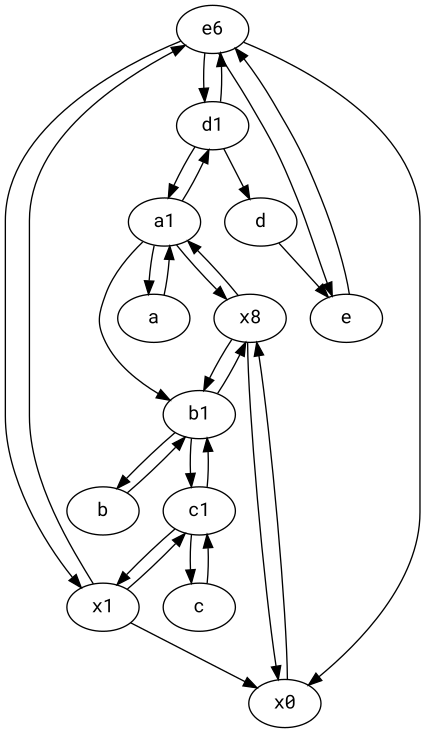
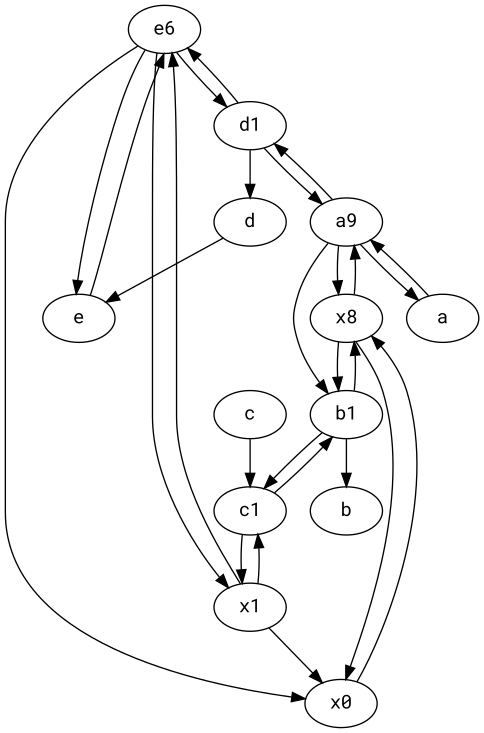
node "a1": label "a1" -> "a9"
edge "b" -> "b1": removed
edge "c1" -> "c": removed
